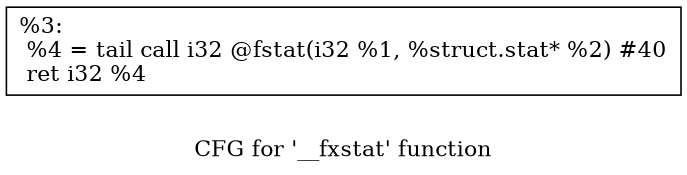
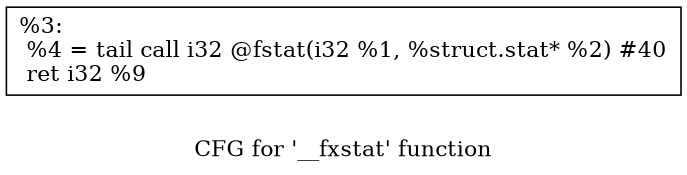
node "%3:": text "ret i32 %4" -> "ret i32 %9"
